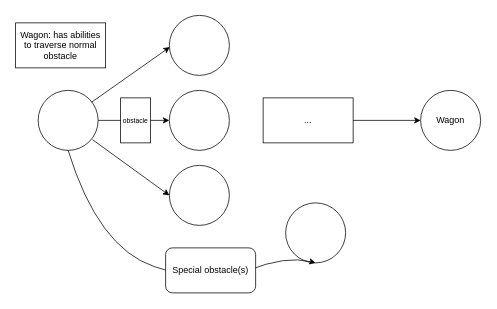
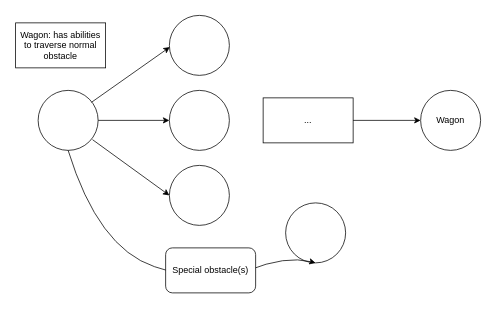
node "obstacle": removed
